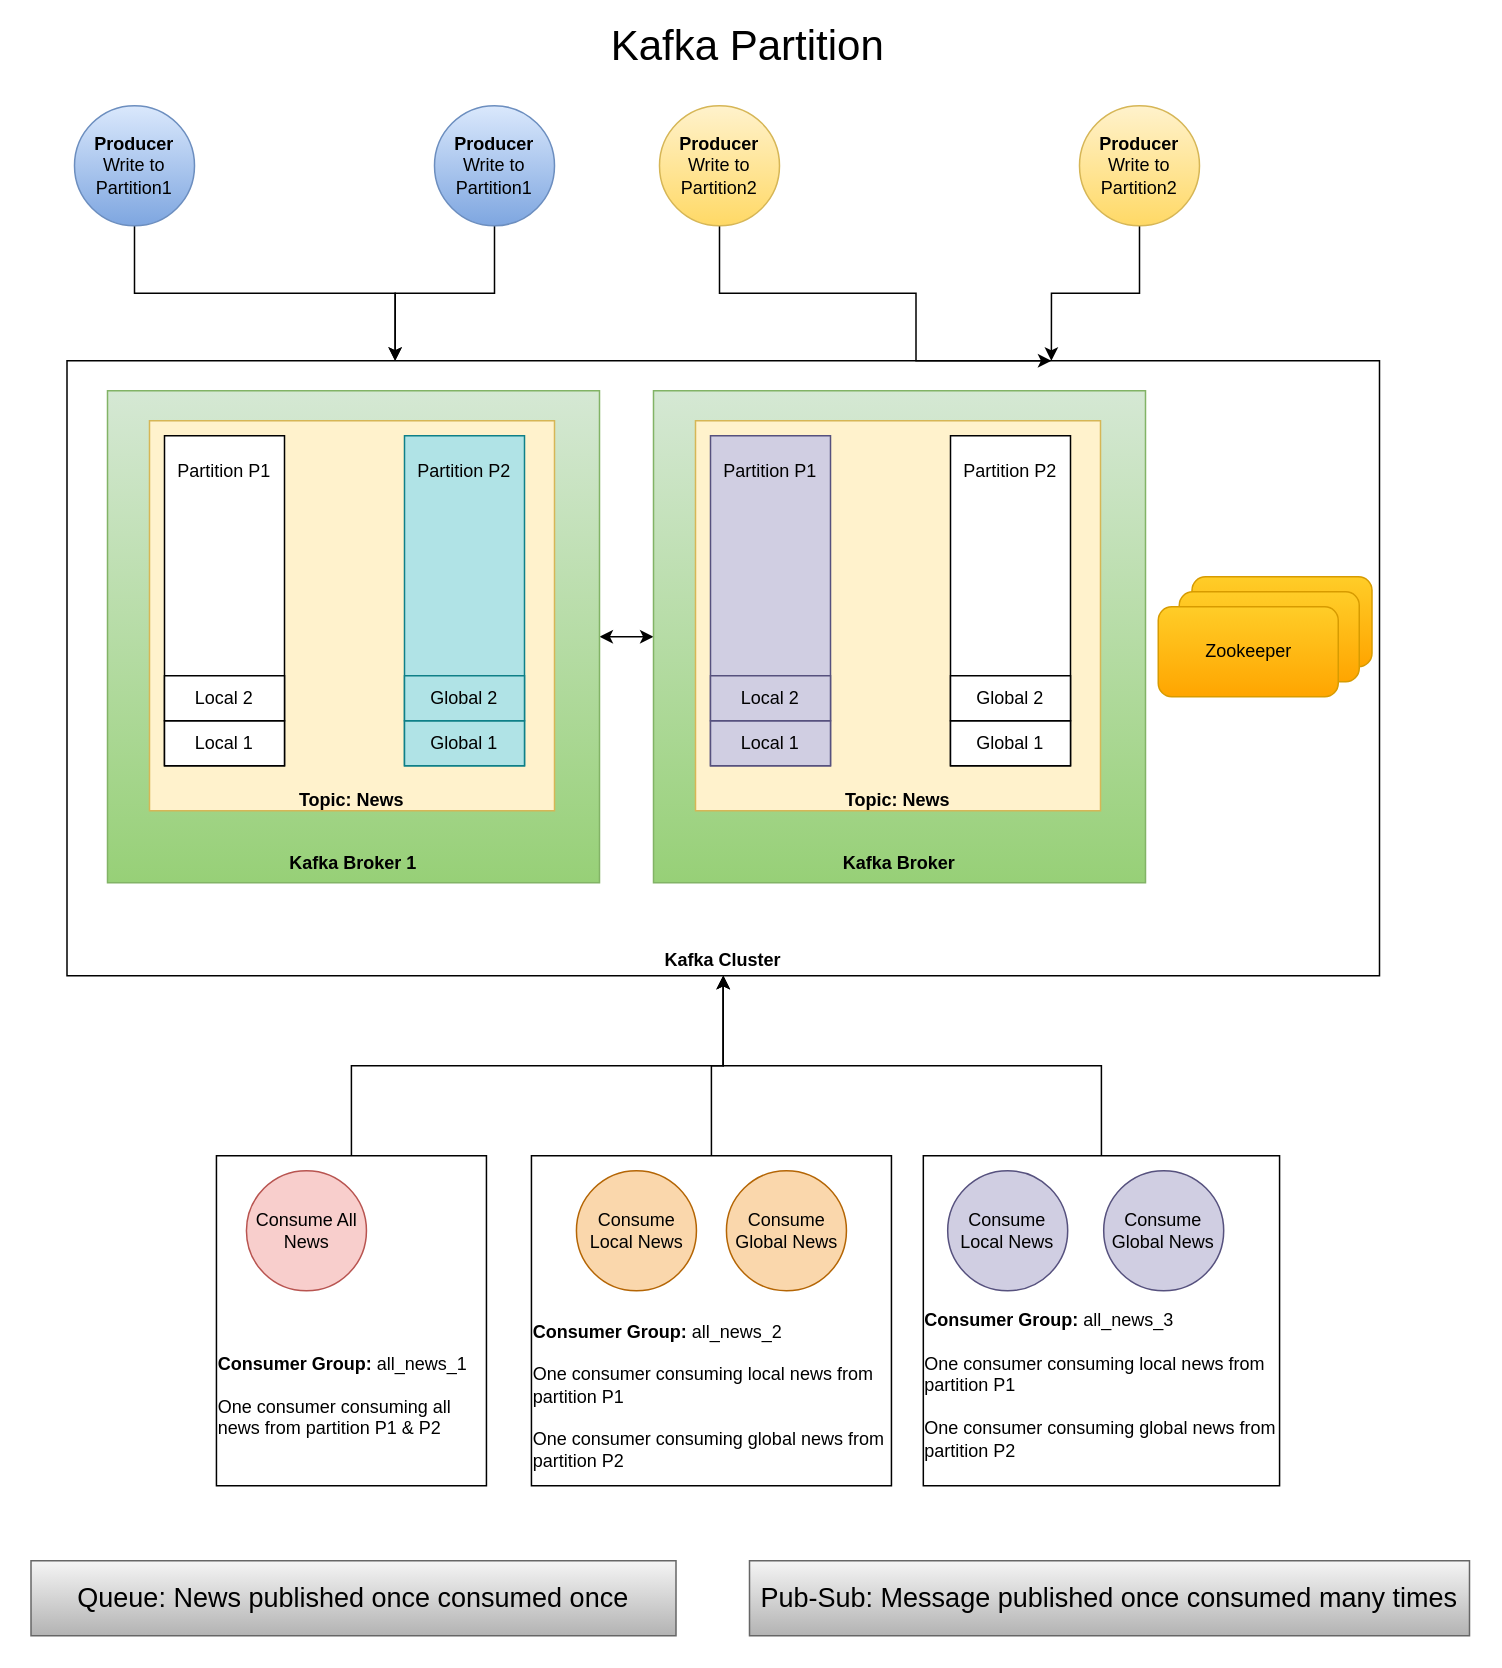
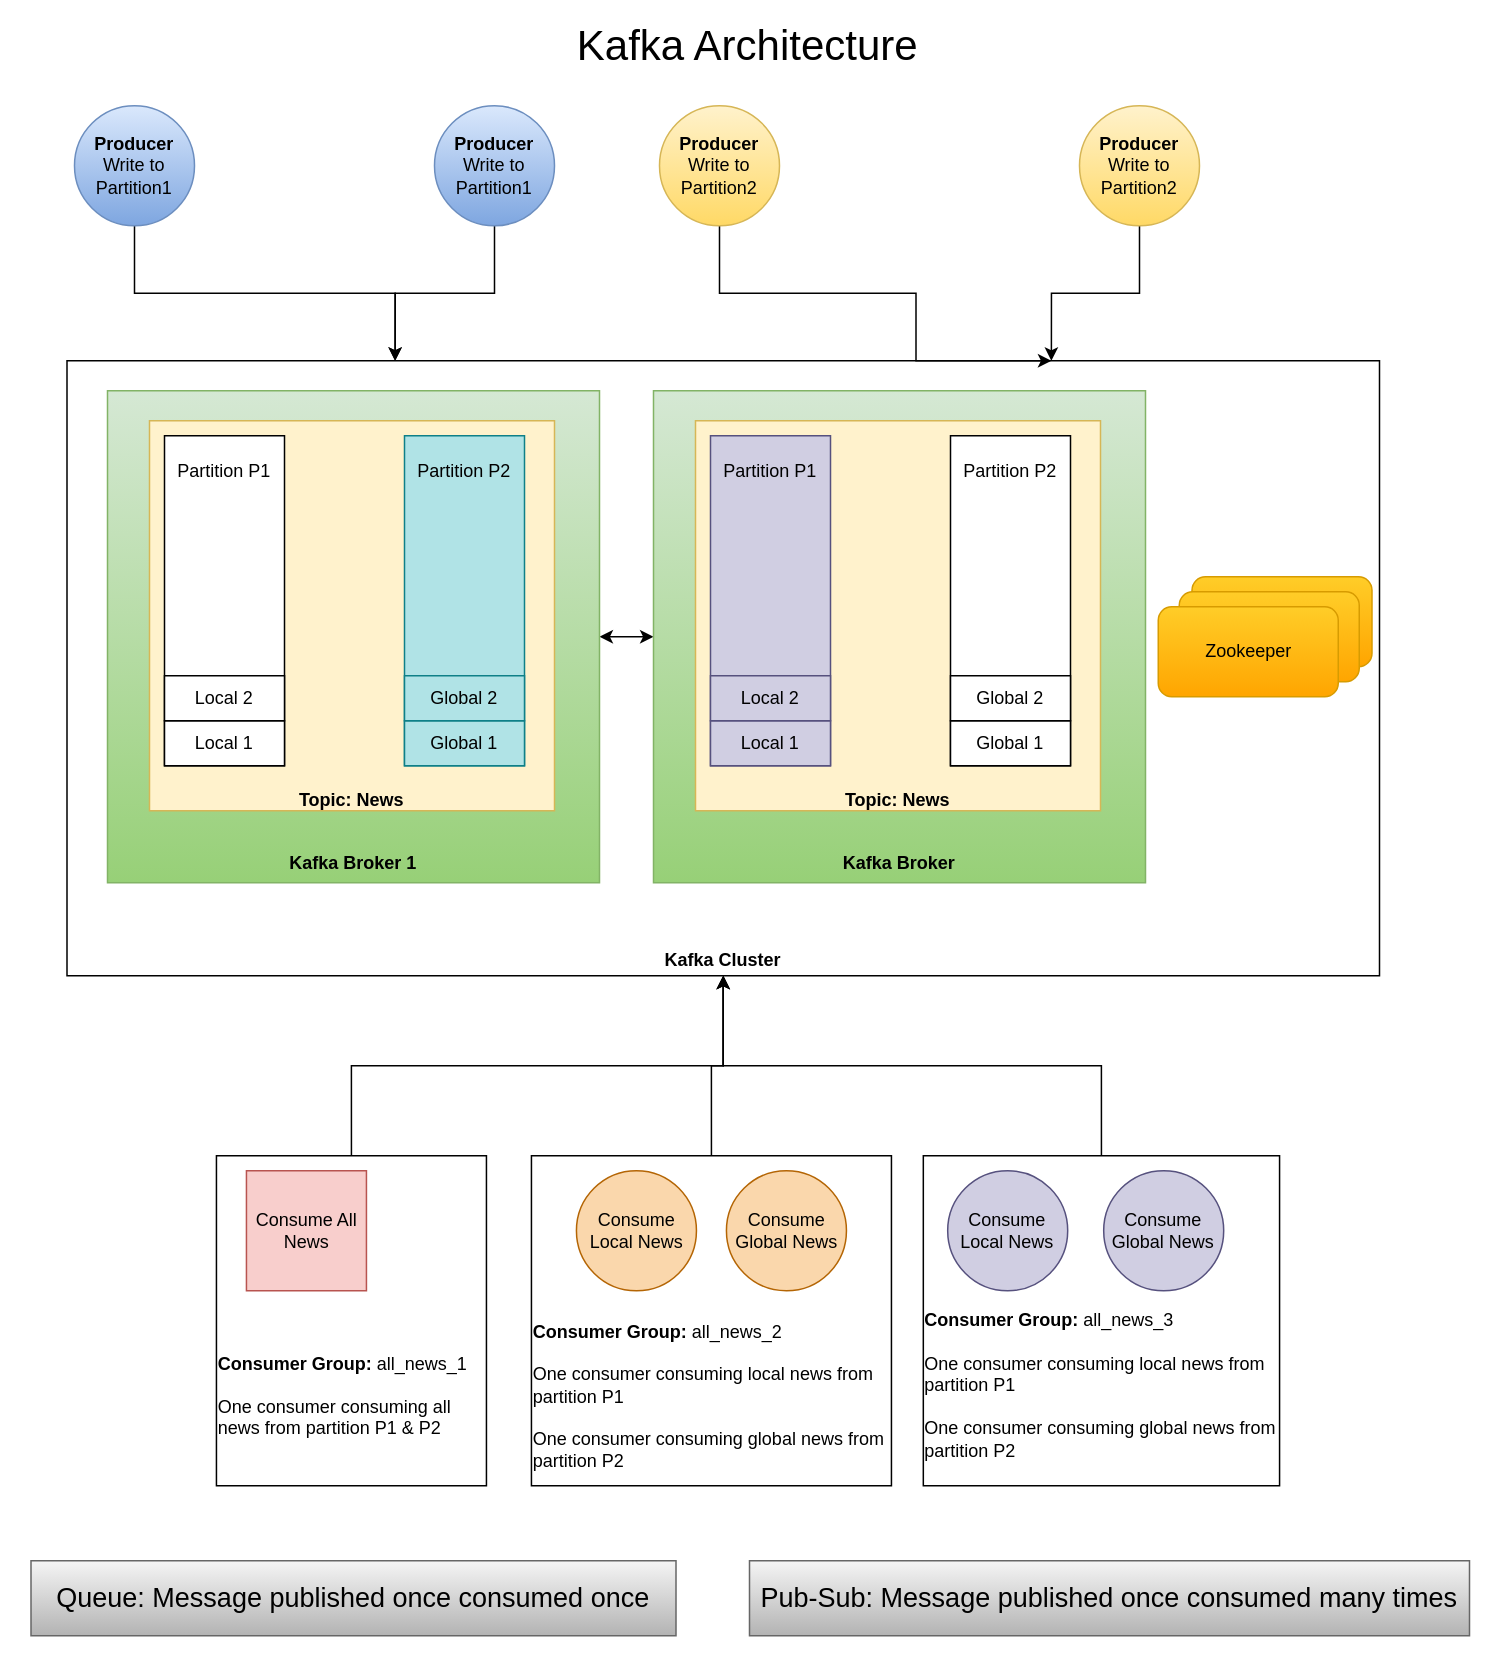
node "Kafka Partition": label "Kafka Partition" -> "Kafka Architecture"
node "Consume All News": shape ellipse -> rectangle
node "Queue: News published once consumed once": label "Queue: News published once consumed once" -> "Queue: Message published once consumed once"
